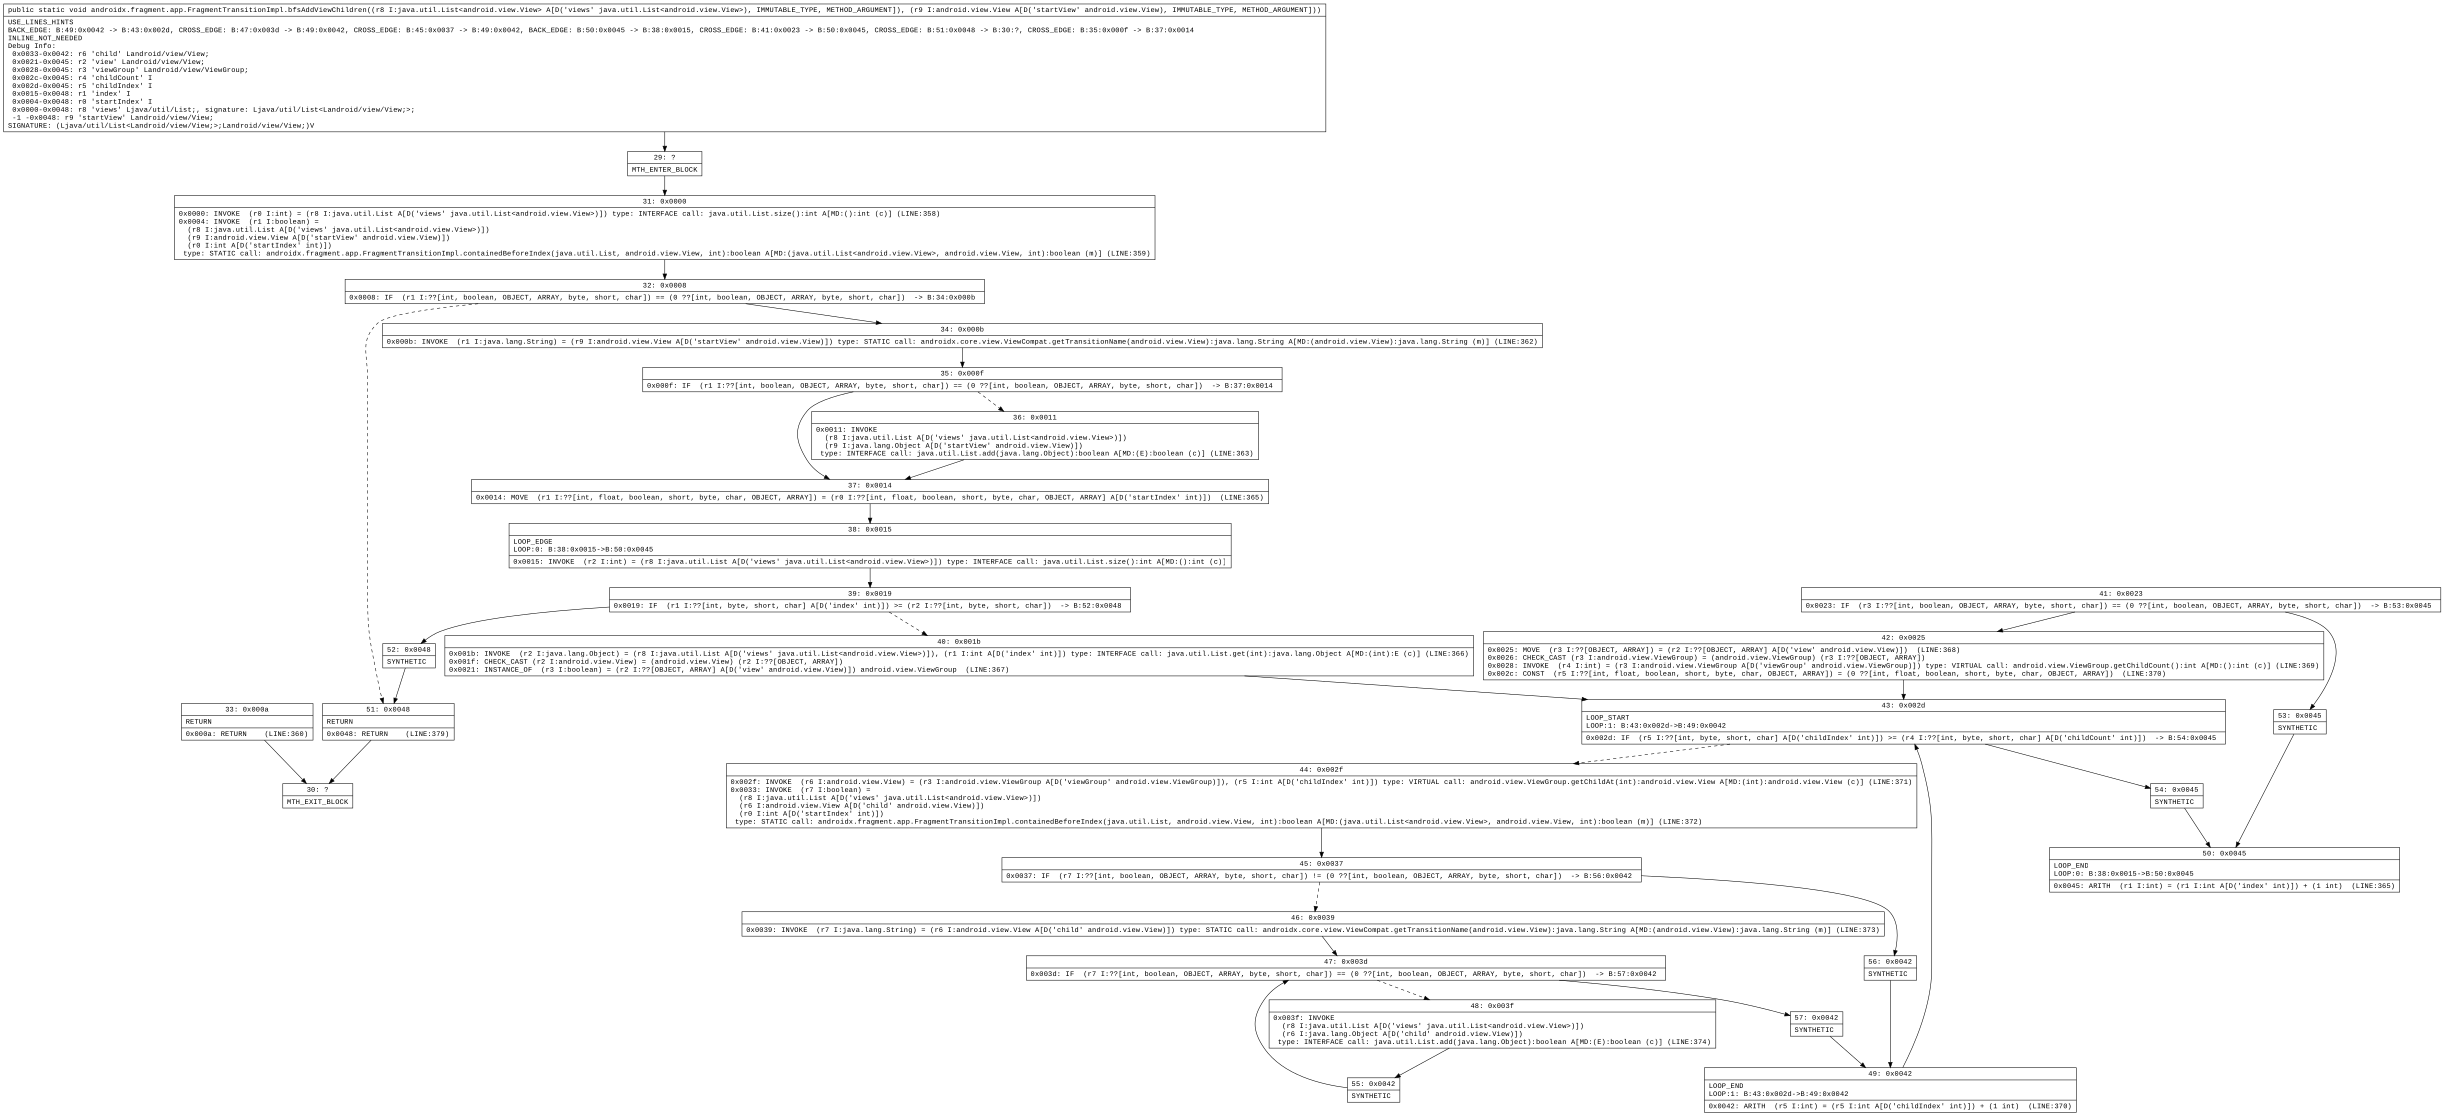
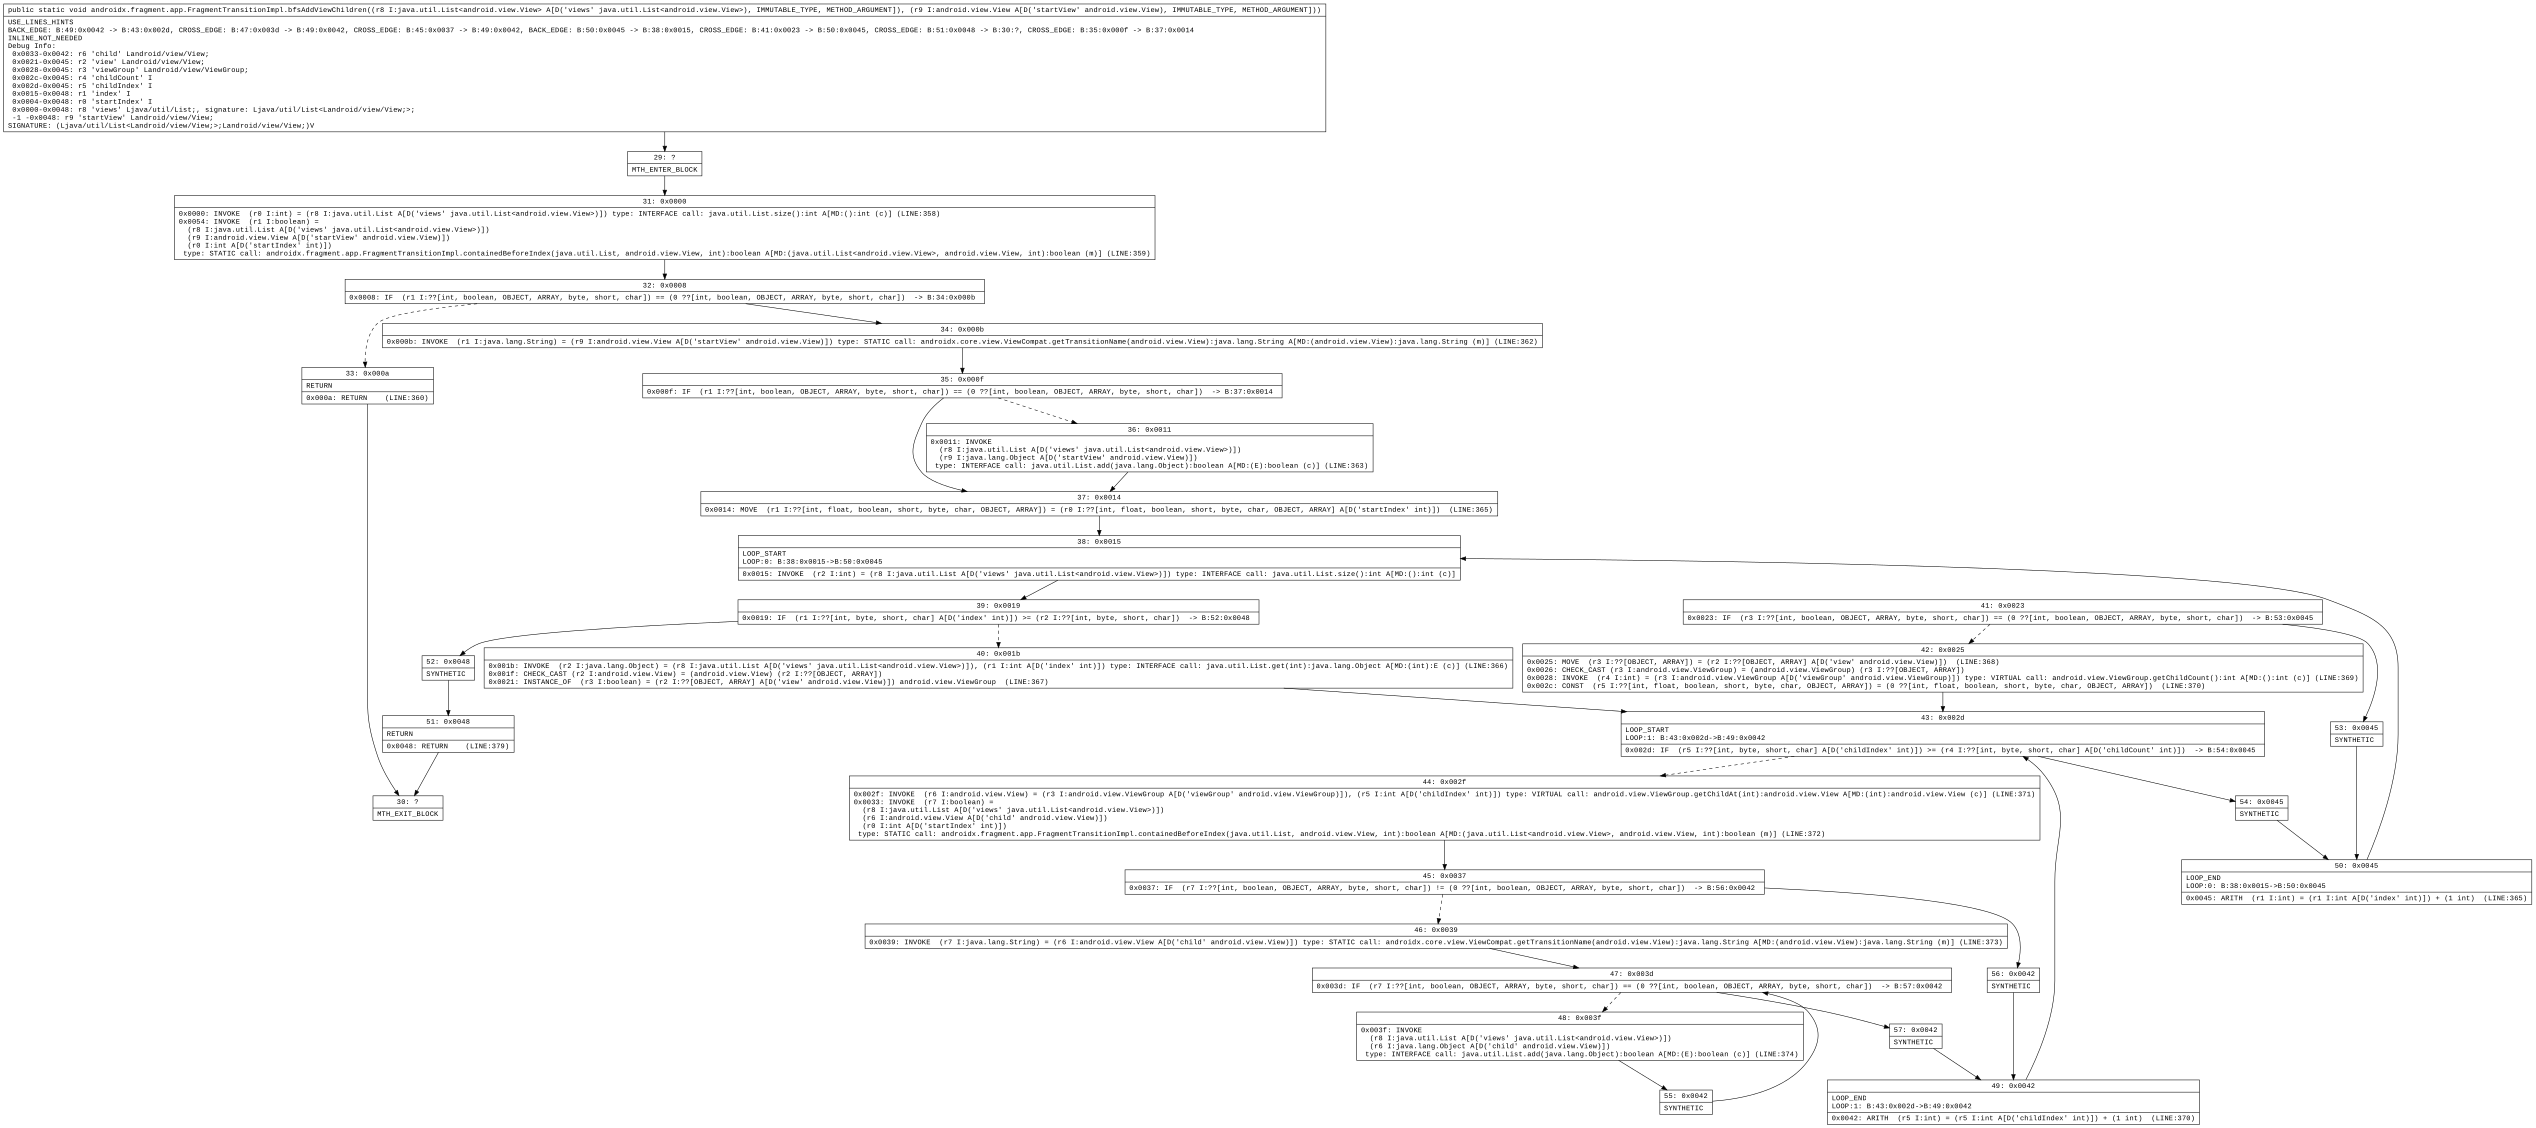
node "31: 0x0000": text "0x0004: INVOKE  (r1 I:boolean) =" -> "0x0054: INVOKE  (r1 I:boolean) ="
edge "32: 0x0008" -> "51: 0x0048": now "32: 0x0008" -> "33: 0x000a"
node "38: 0x0015": text "LOOP_EDGE" -> "LOOP_START"
edge "50: 0x0045" -> "38: 0x0015": added
edge "41: 0x0023" -> "42: 0x0025": style solid -> dashed
